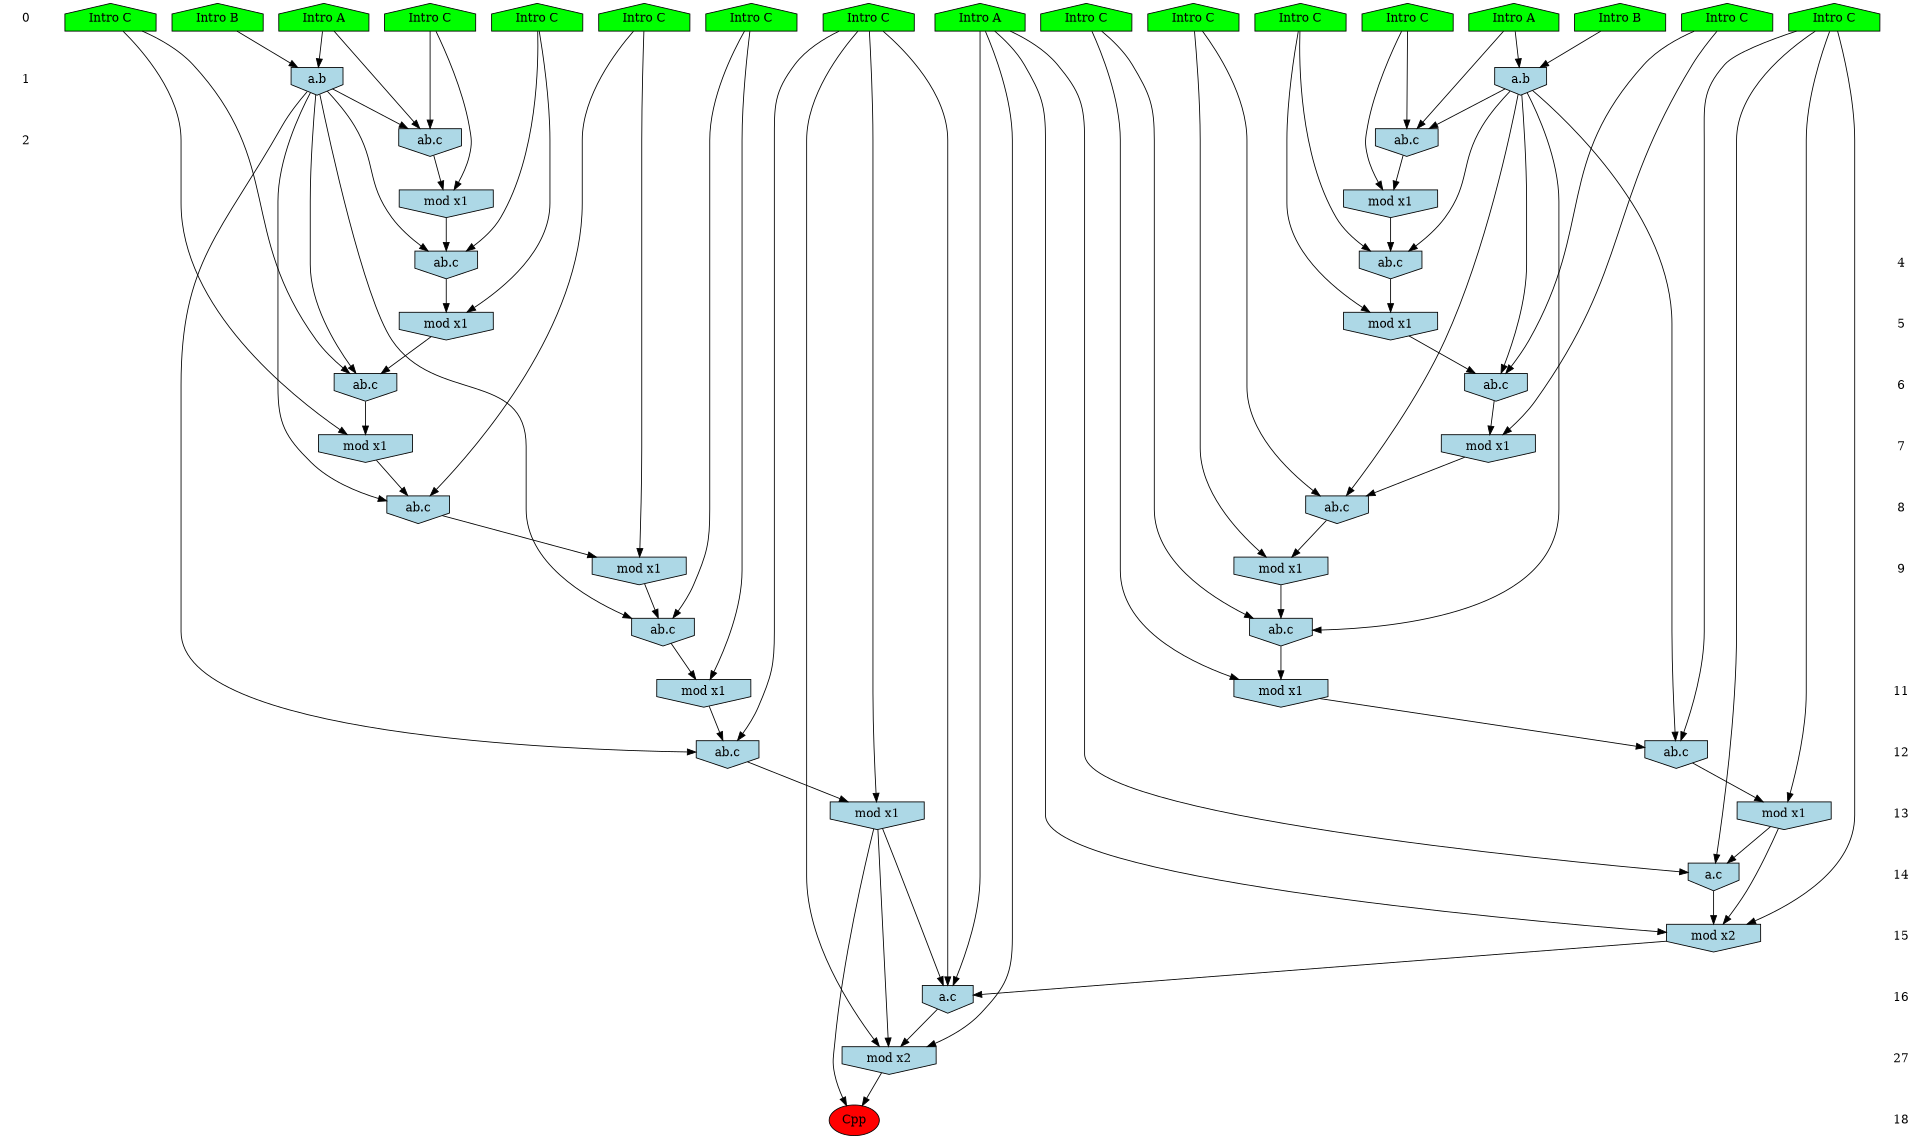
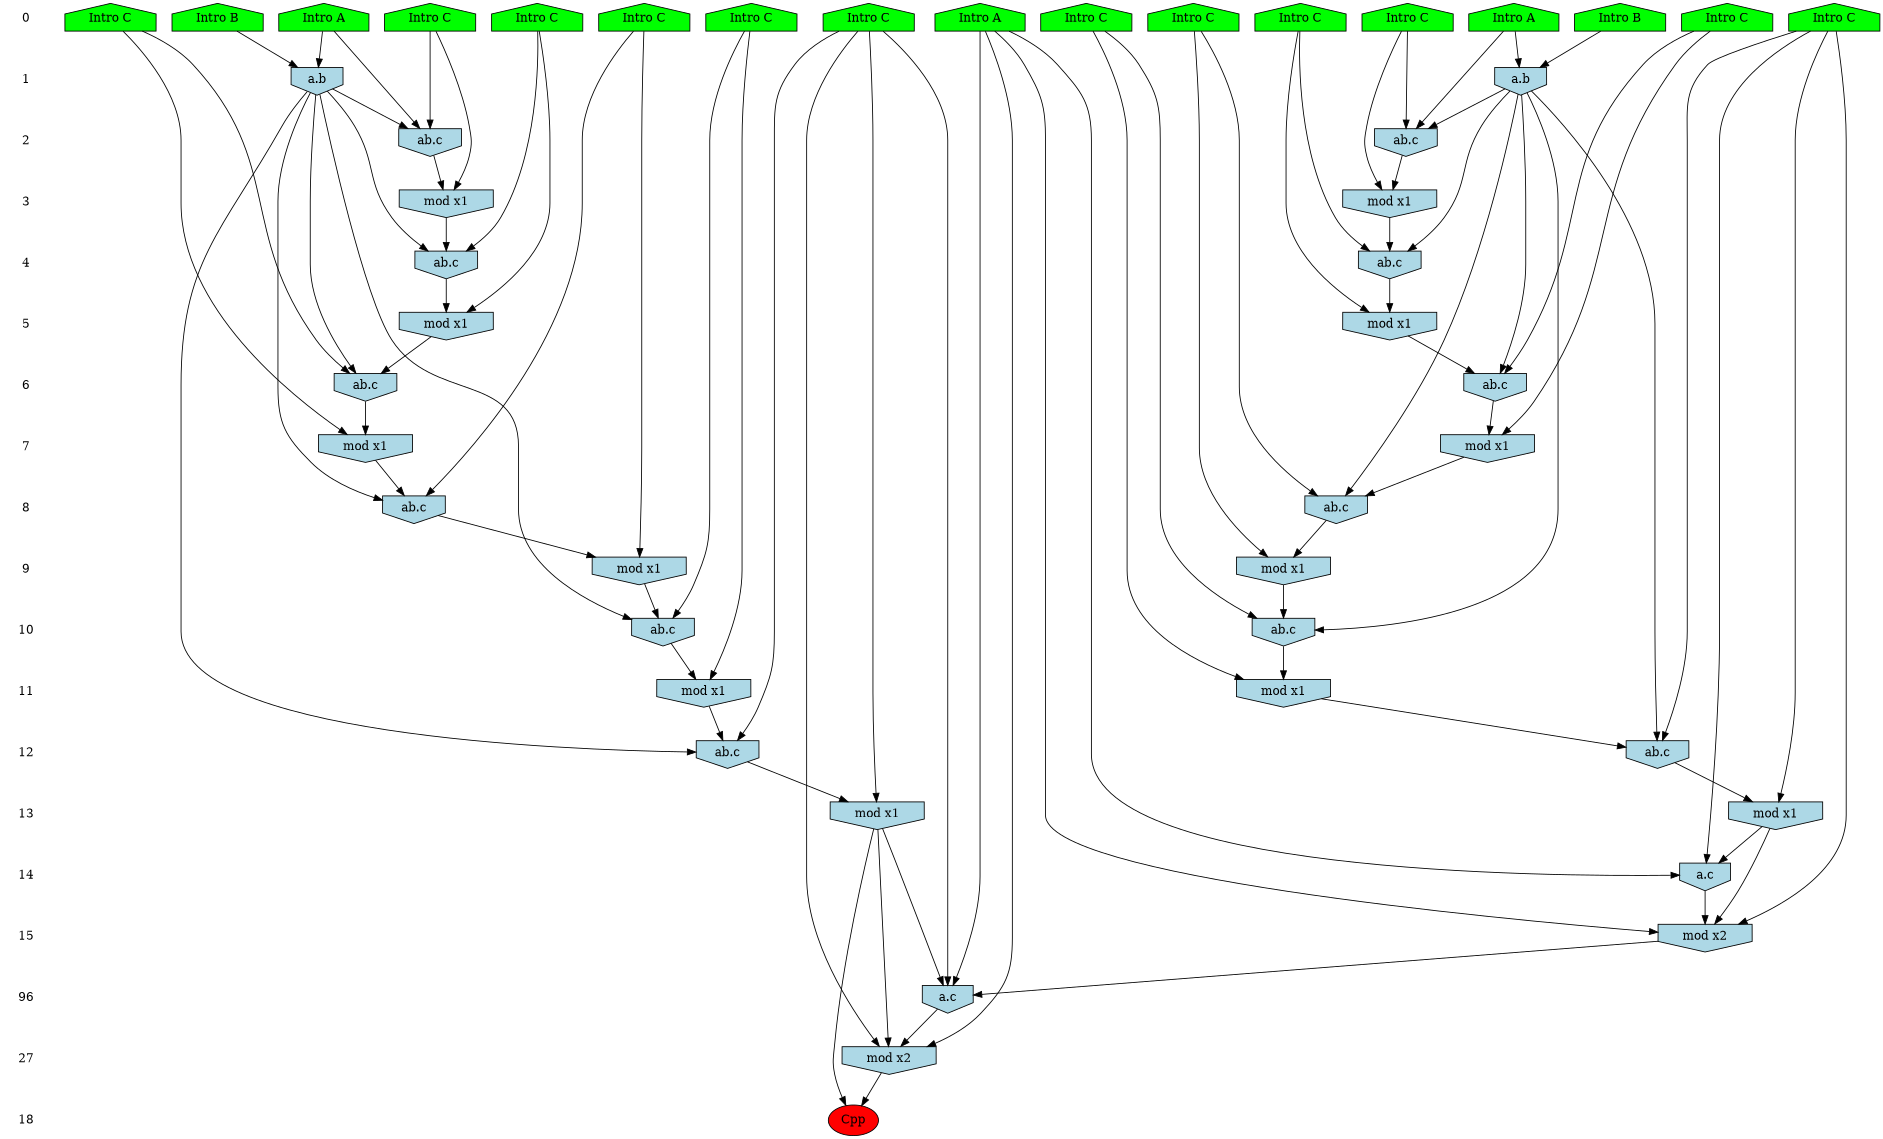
node "3": added
node "10": added
node "16": label "16" -> "96"
